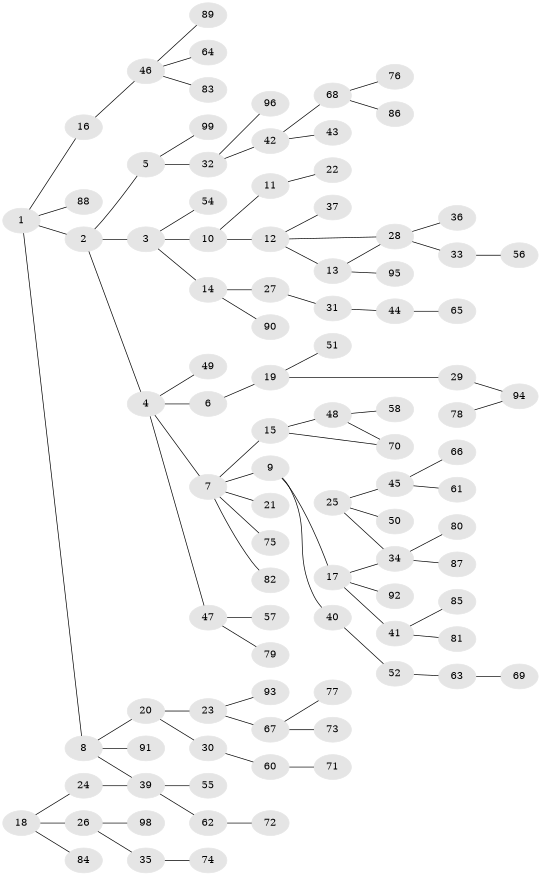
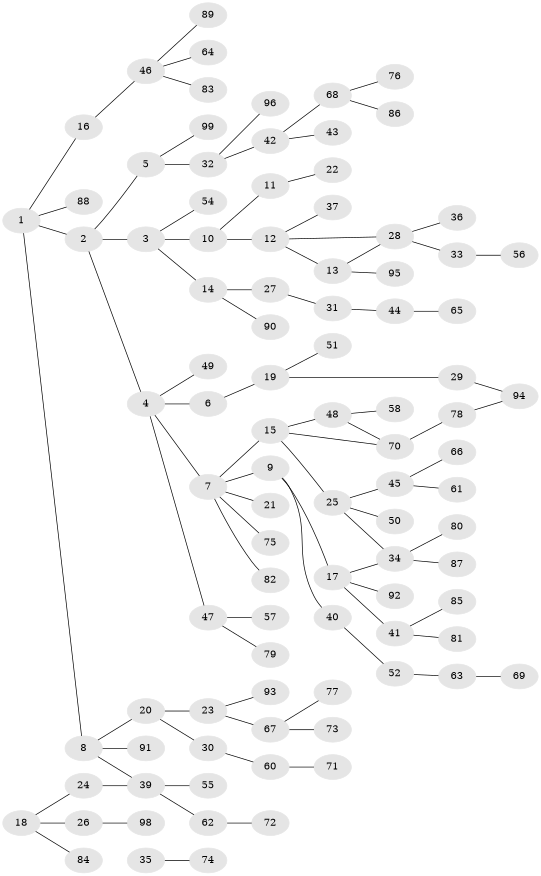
edge "78" -- "70": added
edge "15" -- "25": added
edge "26" -- "35": removed
